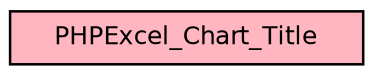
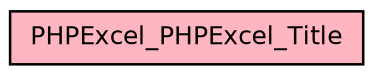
node "PHPExcel_Chart_Title": label "PHPExcel_Chart_Title" -> "PHPExcel_PHPExcel_Title"
